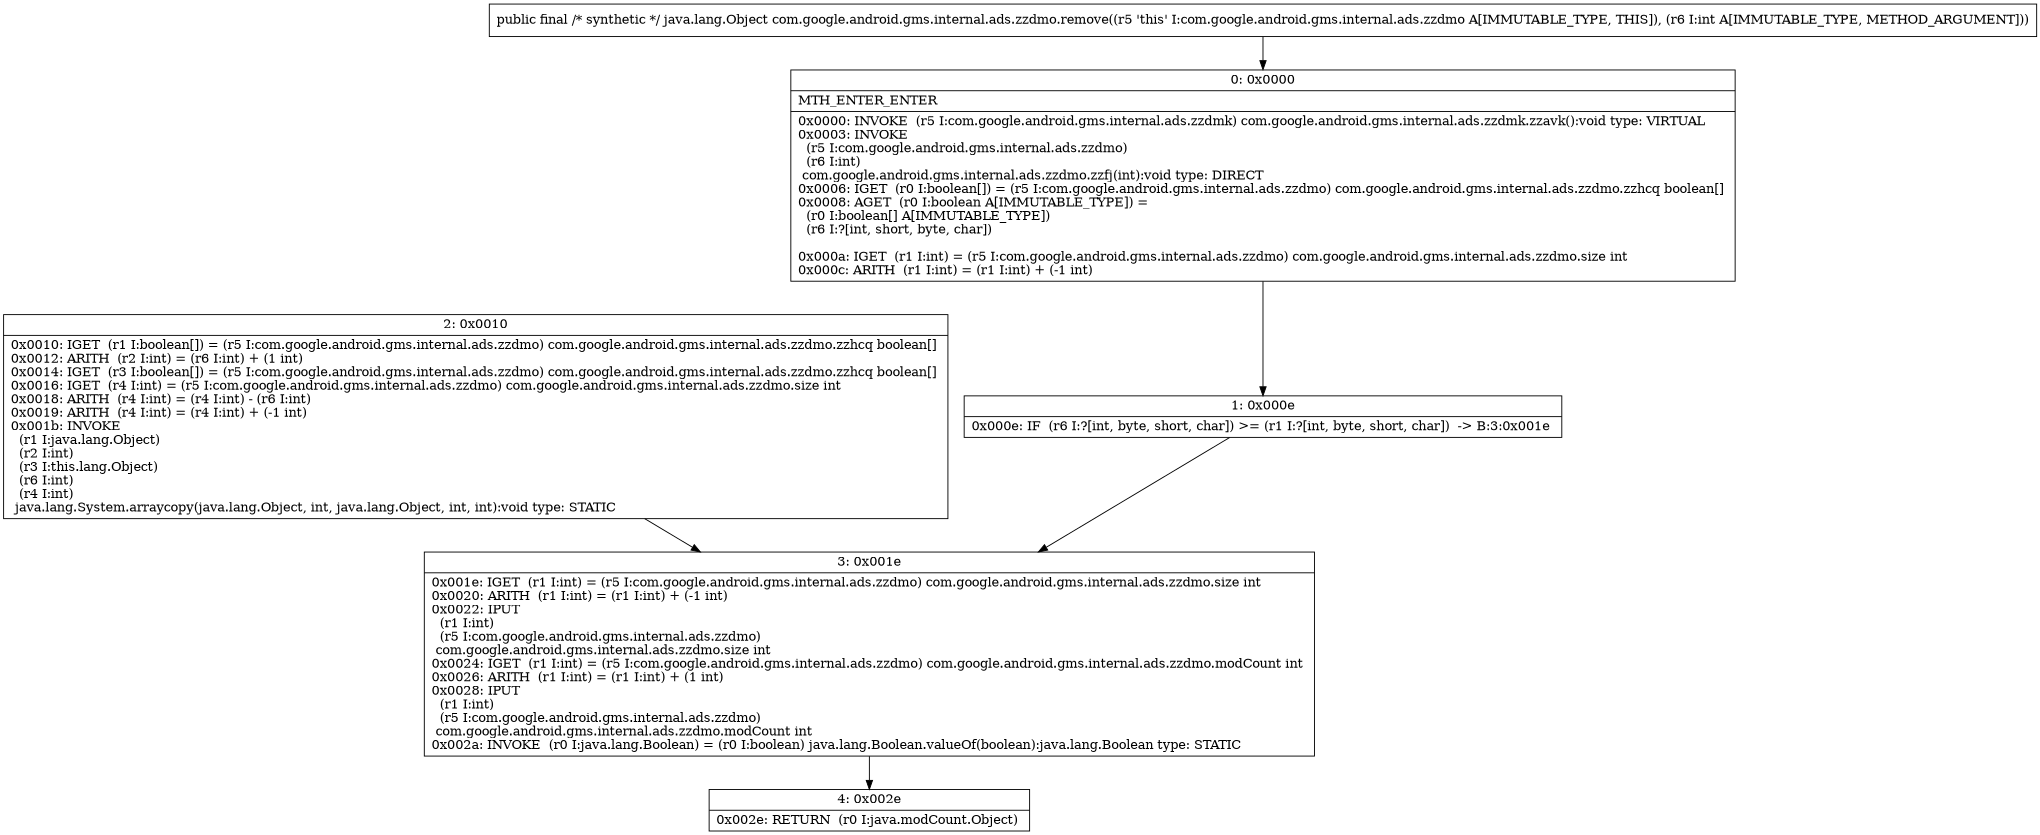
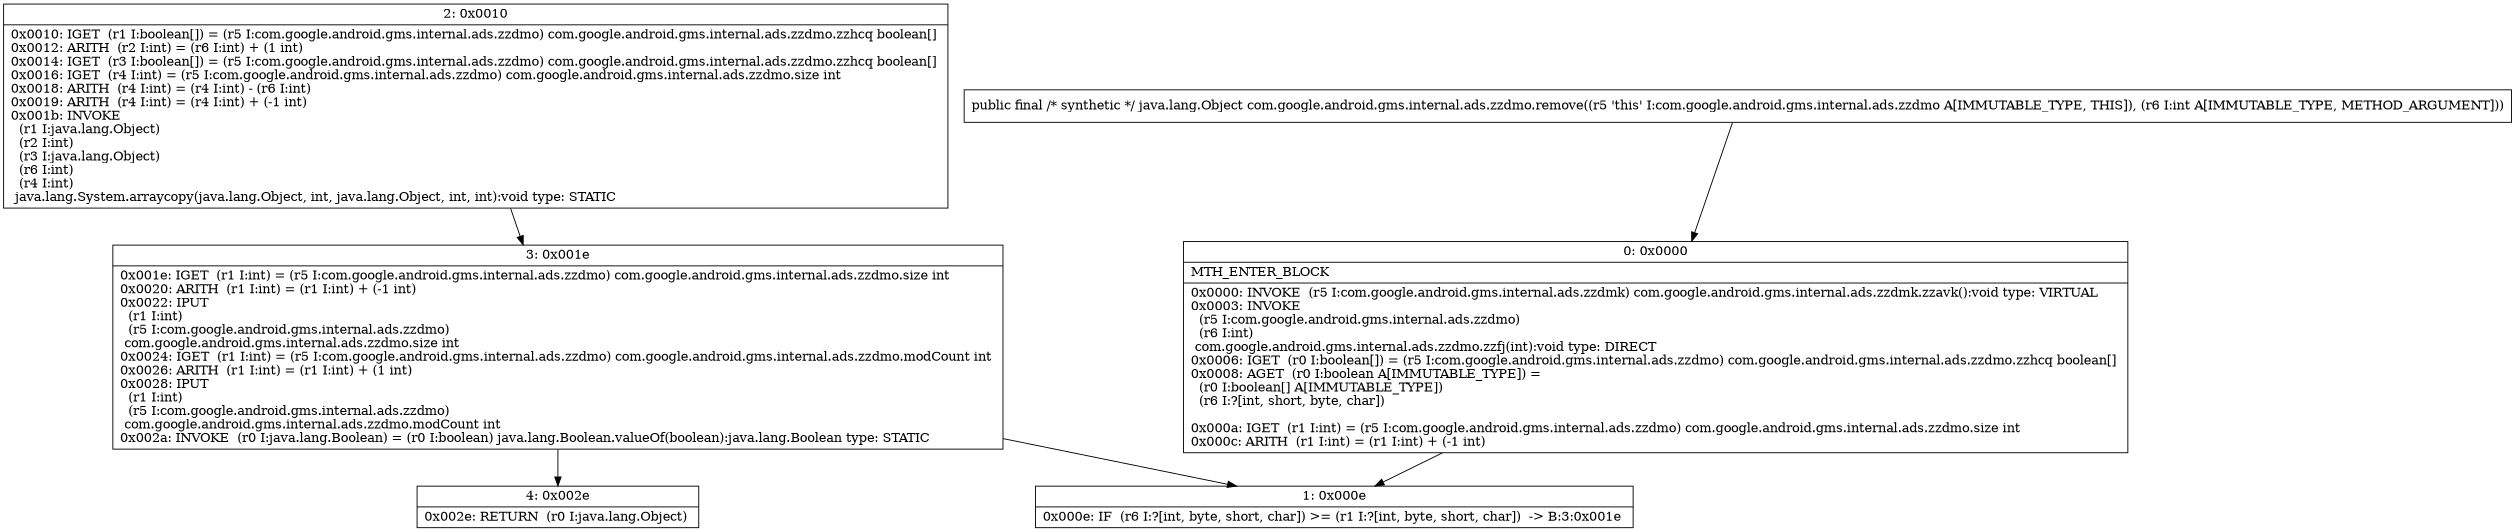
node "0: 0x0000": text "MTH_ENTER_ENTER" -> "MTH_ENTER_BLOCK"
node "2: 0x0010": text "(r3 I:this.lang.Object)" -> "(r3 I:java.lang.Object)"
edge "1: 0x000e" -> "3: 0x001e": reversed
node "4: 0x002e": text "0x002e: RETURN  (r0 I:java.modCount.Object)" -> "0x002e: RETURN  (r0 I:java.lang.Object)"
